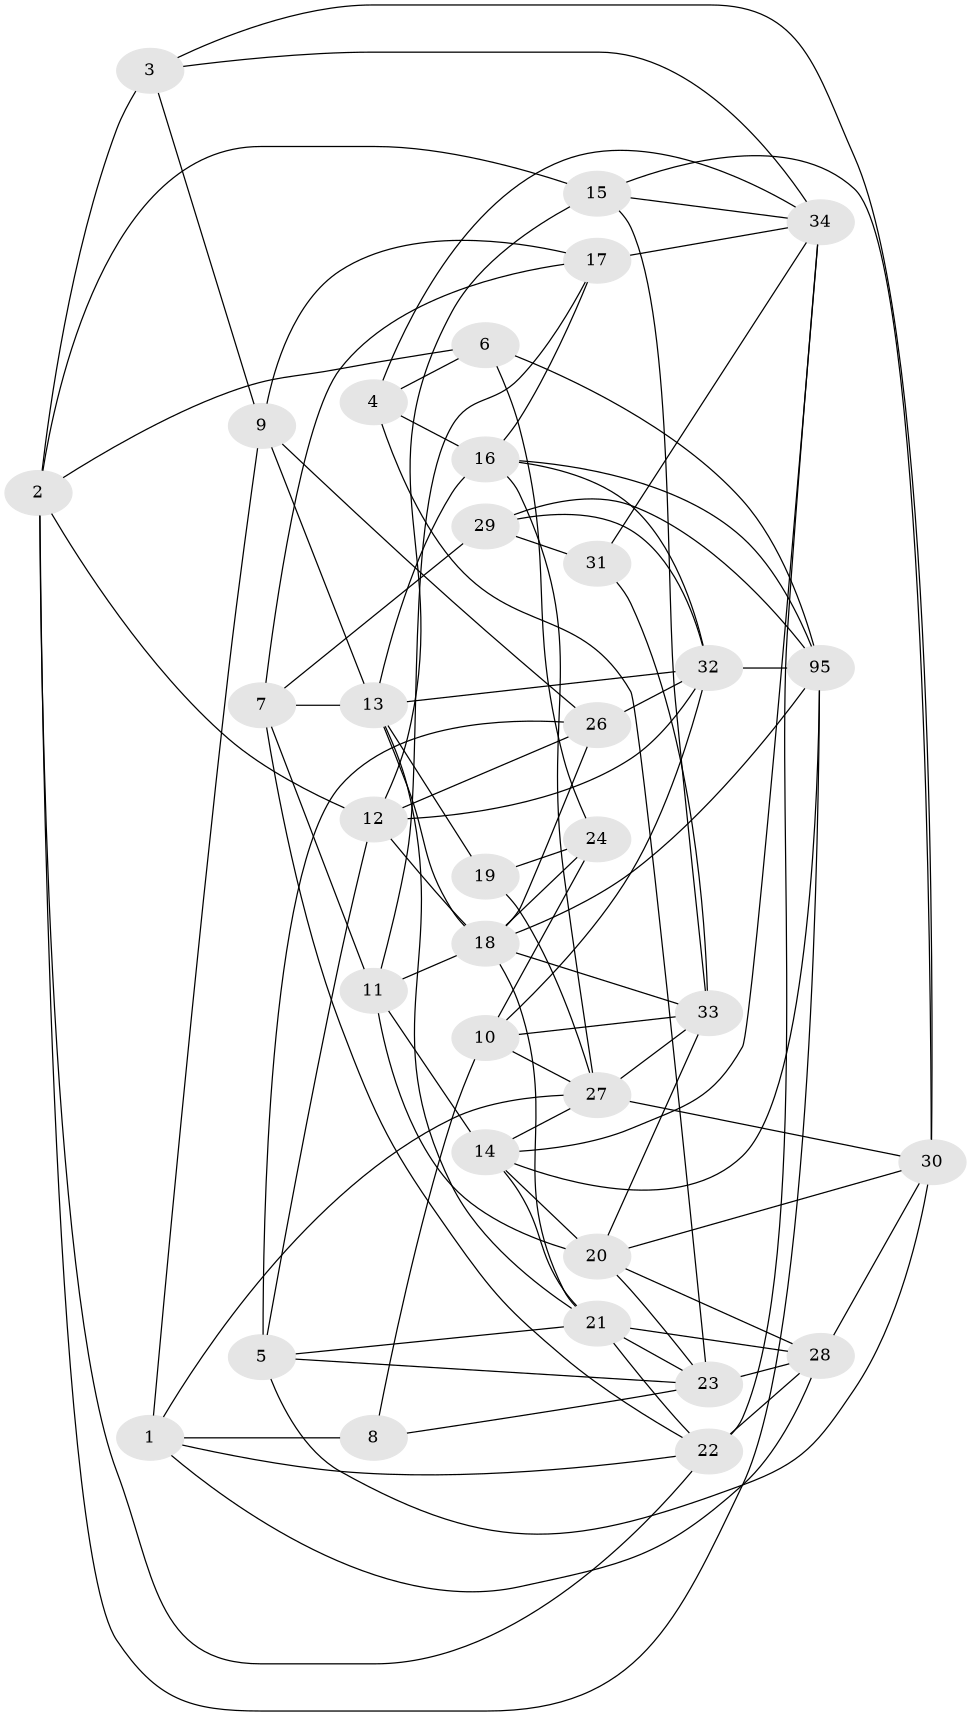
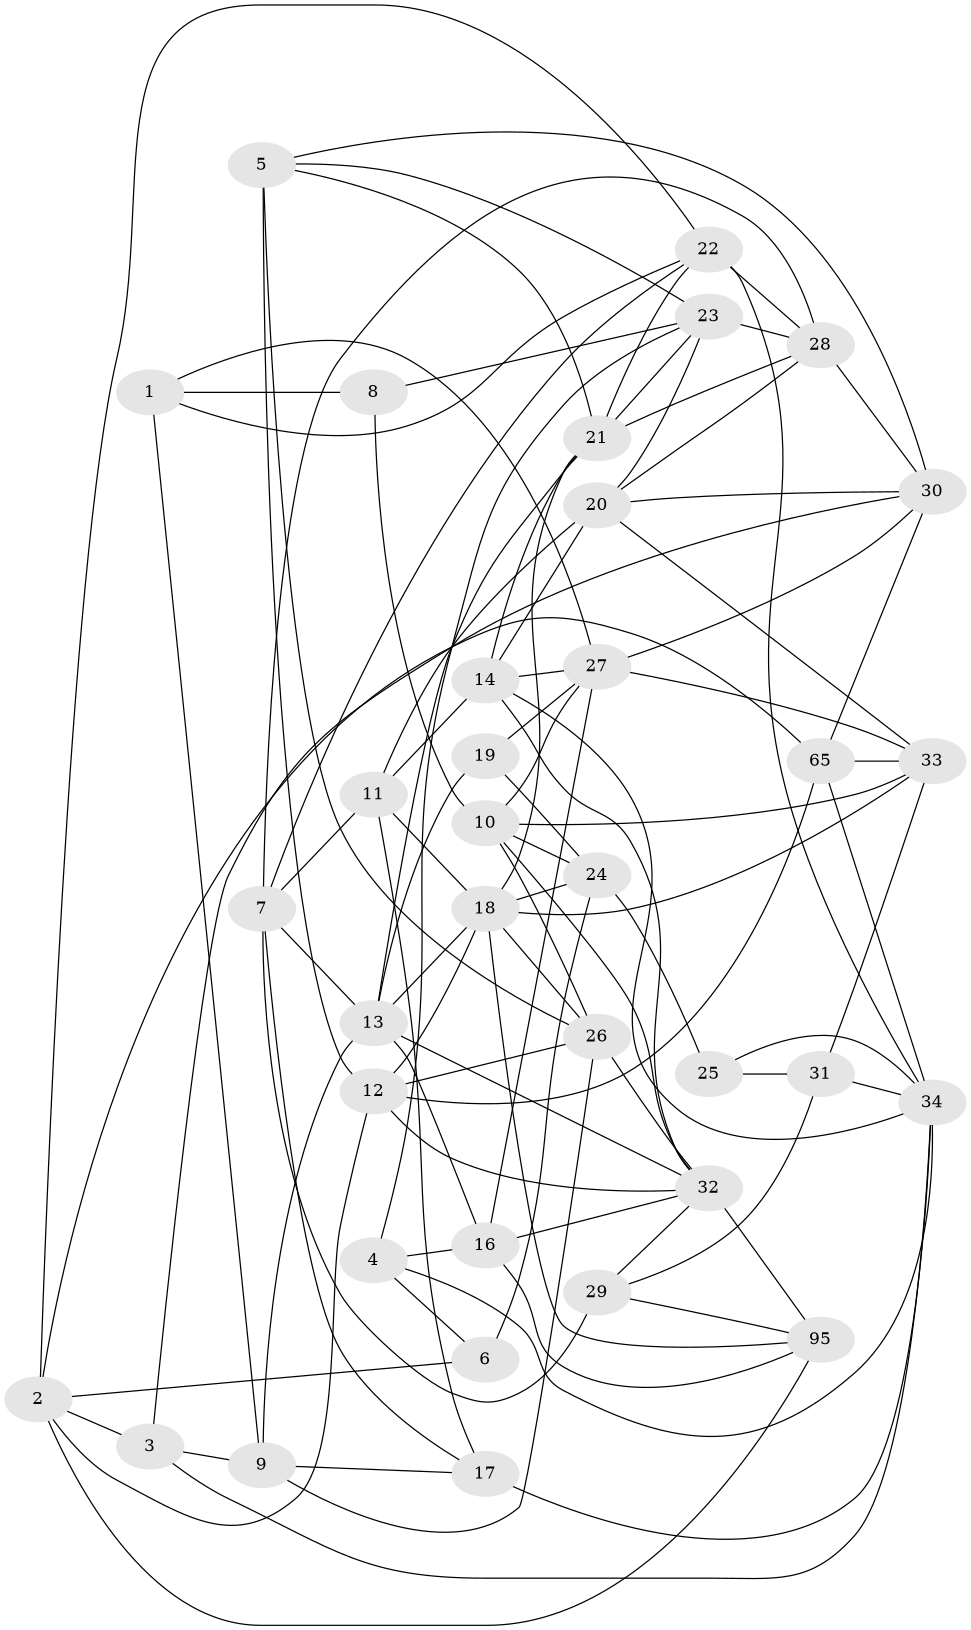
node "15": label "15" -> "65"
edge "17" -- "16": removed
edge "6" -- "95": removed
edge "10" -- "26": added
edge "95" -- "14": now "32" -- "14"
node "25": added
edge "28" -- "1": now "28" -- "7"
